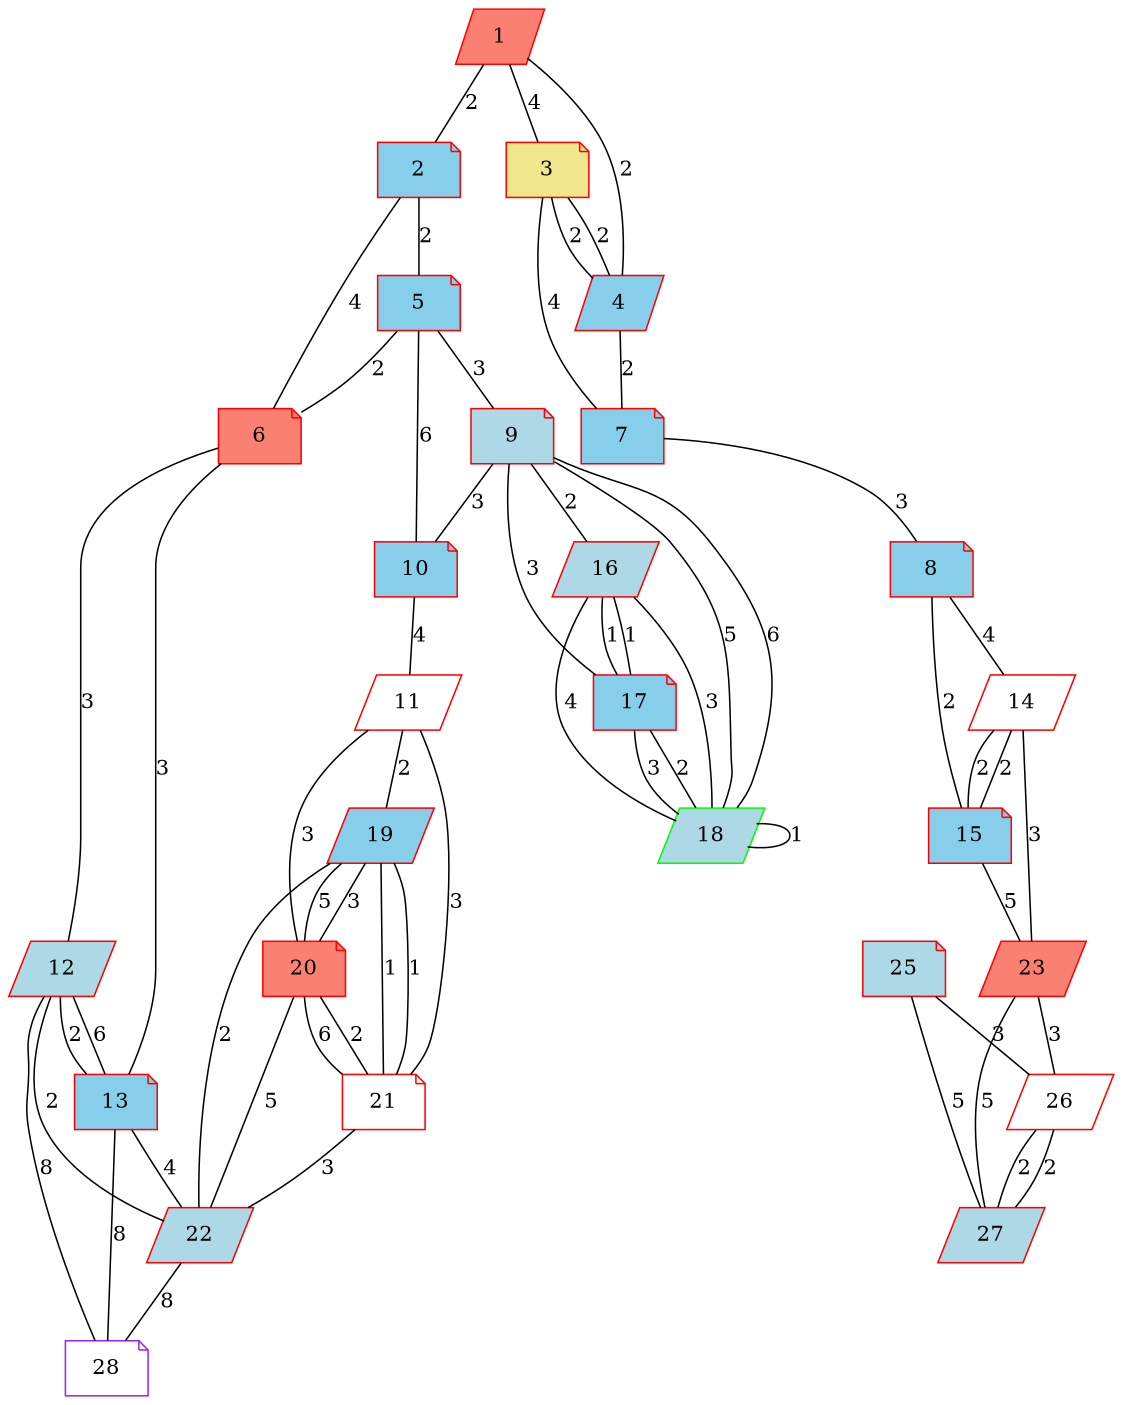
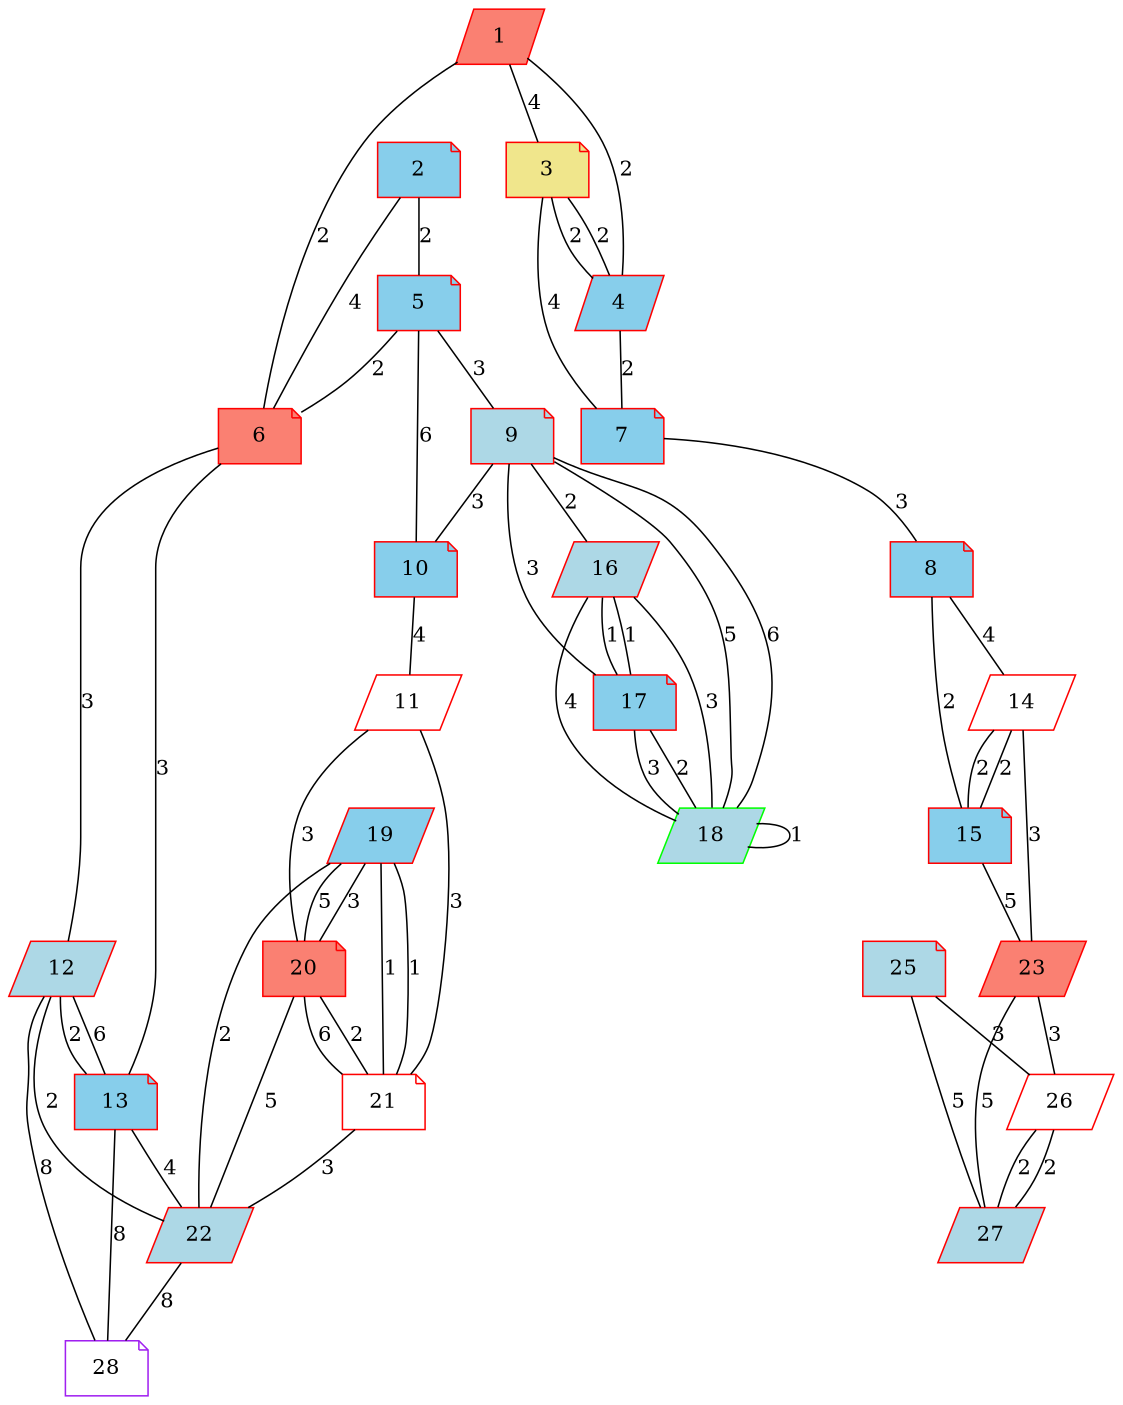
edge "1" -- "2": now "1" -- "6"
edge "11" -- "19": removed, label "2"
